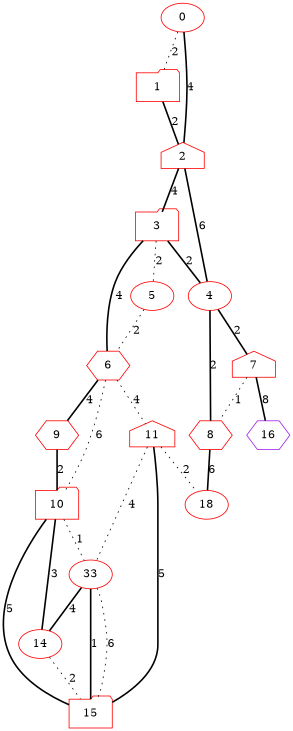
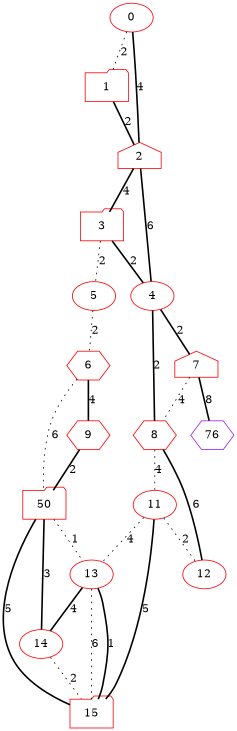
edge "3" -- "6": removed, label "4"
edge "7" -- "8": label "1" -> "4"
edge "6" -- "11": now "8" -- "11"
node "11": shape house -> ellipse
node "16": label "16" -> "76"
node "10": label "10" -> "50"
node "18": label "18" -> "12"
node "33": label "33" -> "13"
